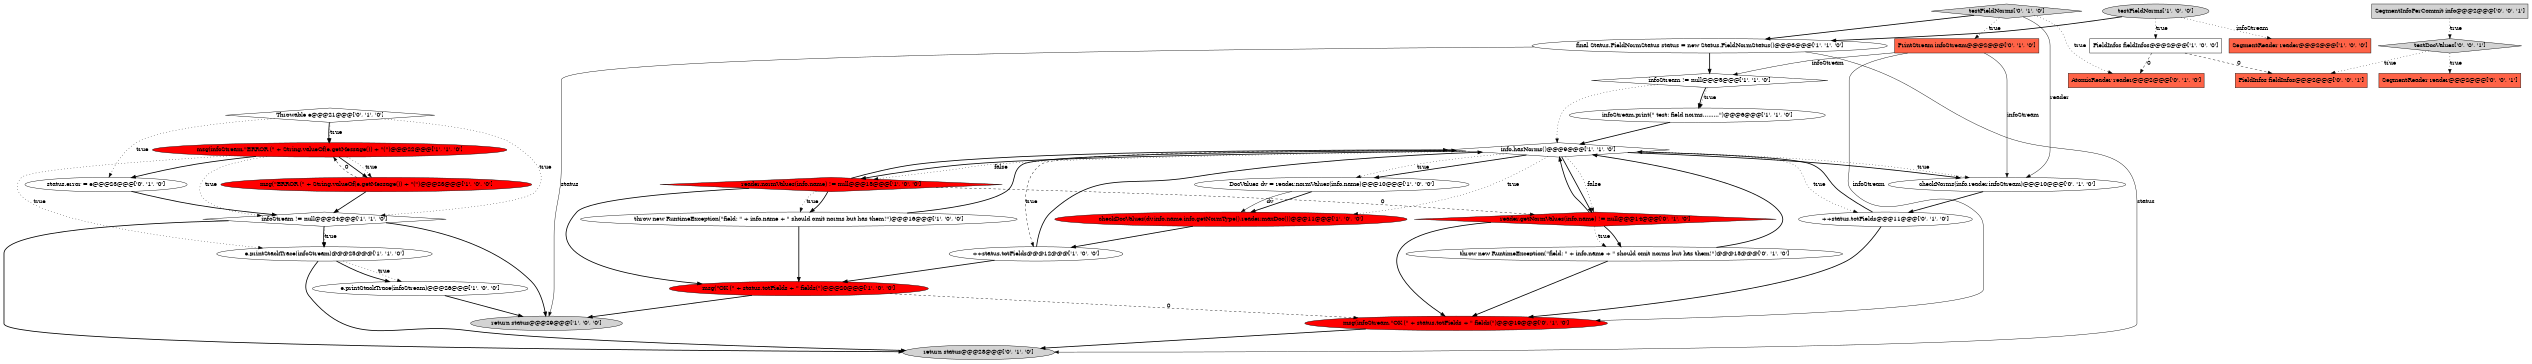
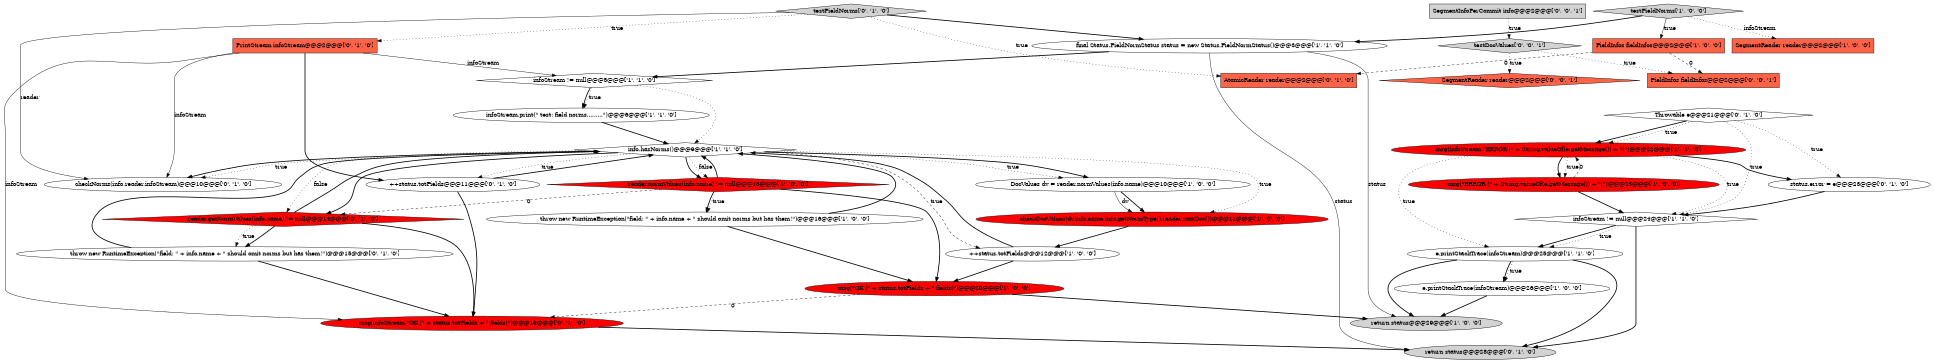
node "testFieldNorms['1', '0', '0']": shape ellipse -> diamond
edge "testFieldNorms['1', '0', '0']" -> "FieldInfos fieldInfos@@@2@@@['1', '0', '0']": style dotted -> solid
node "FieldInfos fieldInfos@@@2@@@['1', '0', '0']": fillcolor white -> tomato
node "SegmentReader reader@@@2@@@['0', '0', '1']": shape box -> diamond
edge "checkNorms(info,reader,infoStream)@@@10@@@['0', '1', '0']" -> "++status.totFields@@@11@@@['0', '1', '0']": now "PrintStream infoStream@@@2@@@['0', '1', '0']" -> "++status.totFields@@@11@@@['0', '1', '0']"
edge "infoStream != null@@@24@@@['1', '1', '0']" -> "return status@@@29@@@['1', '0', '0']": now "e.printStackTrace(infoStream)@@@25@@@['1', '1', '0']" -> "return status@@@29@@@['1', '0', '0']"
